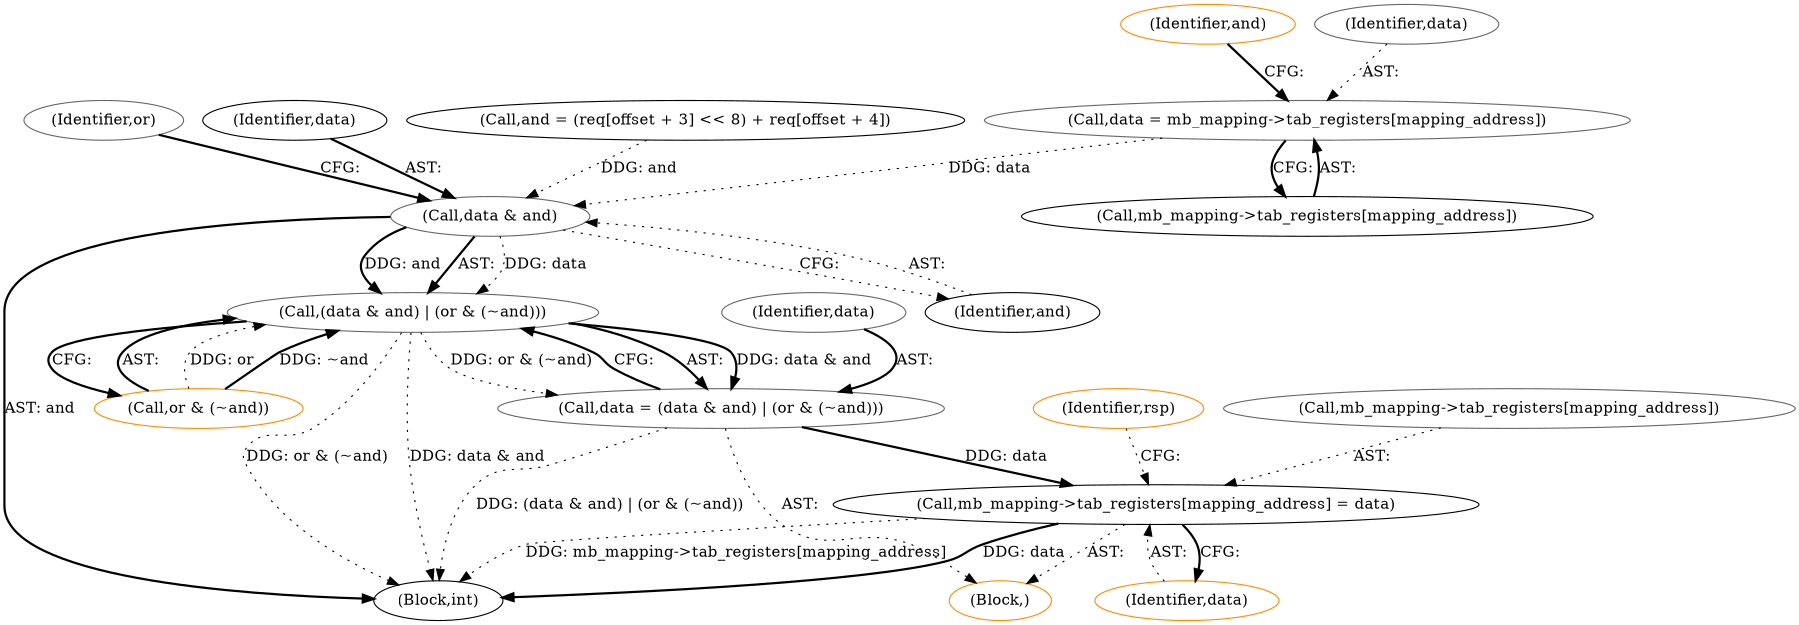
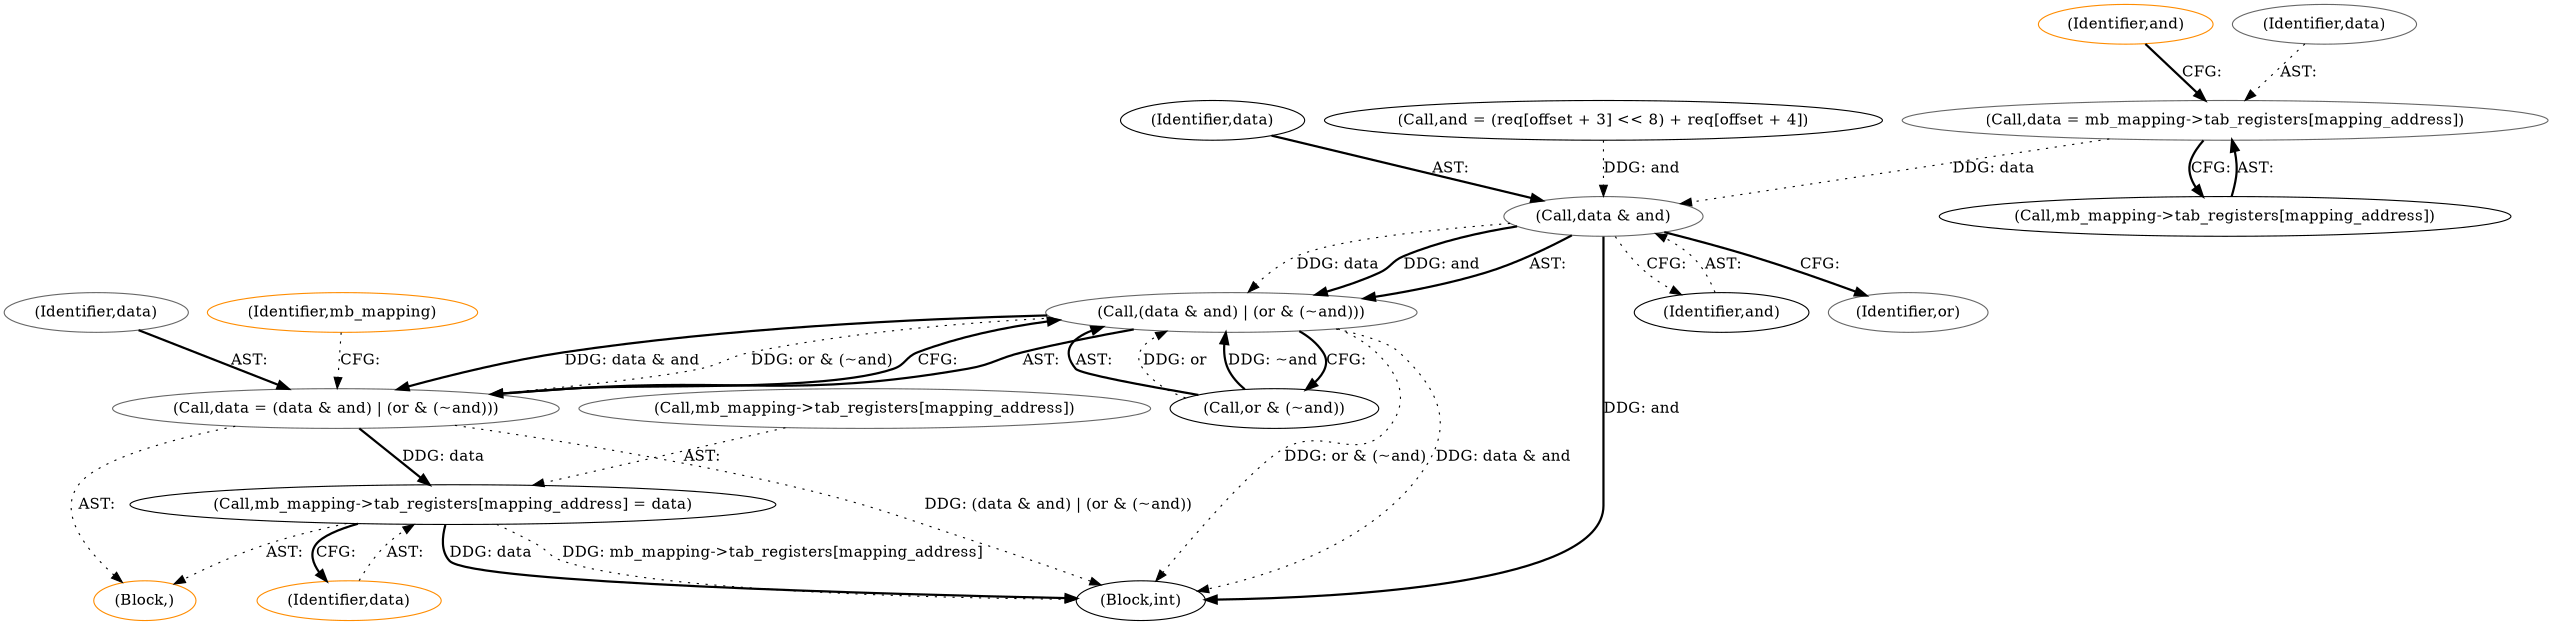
edge "(Identifier,or)" -> "(Call,data & and)": reversed
node "(Identifier,mb_mapping)": added
edge "(Call,data & and)" -> "(Block,int)": label "AST: and" -> "DDG: and"
node "(Call,or & (~and))": color darkorange -> black
node "(Identifier,rsp)": removed
